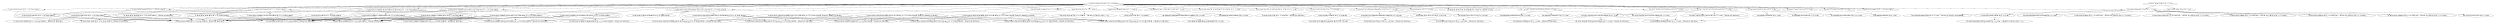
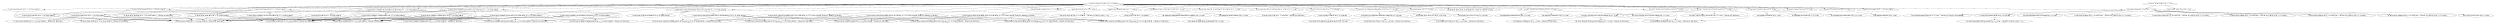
node "io.reactivex.rxjava2:rxjava:jar:2.2.21:test": label "io.reactivex.rxjava2:rxjava:jar:2.2.21:test" -> "io.reactivex.rxjava2:rxjava:jar:2.2.21:eclipse"
